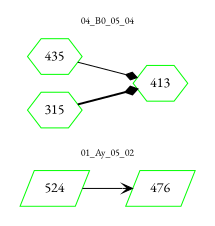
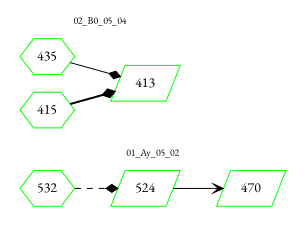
cluster "04_B0_05_04": label "04_B0_05_04" -> "02_B0_05_04"
node "413": shape hexagon -> parallelogram
node "315": label "315" -> "415"
node "532": added
node "476": label "476" -> "470"
